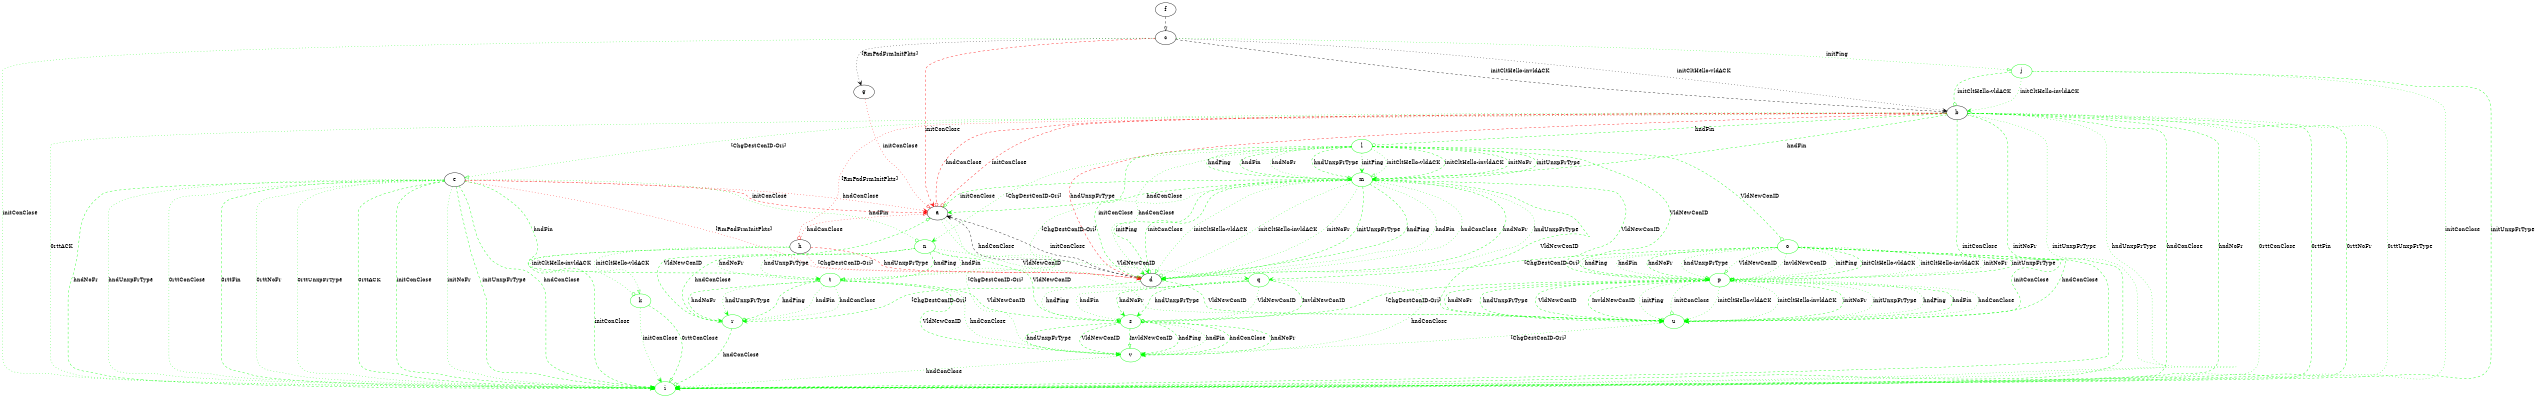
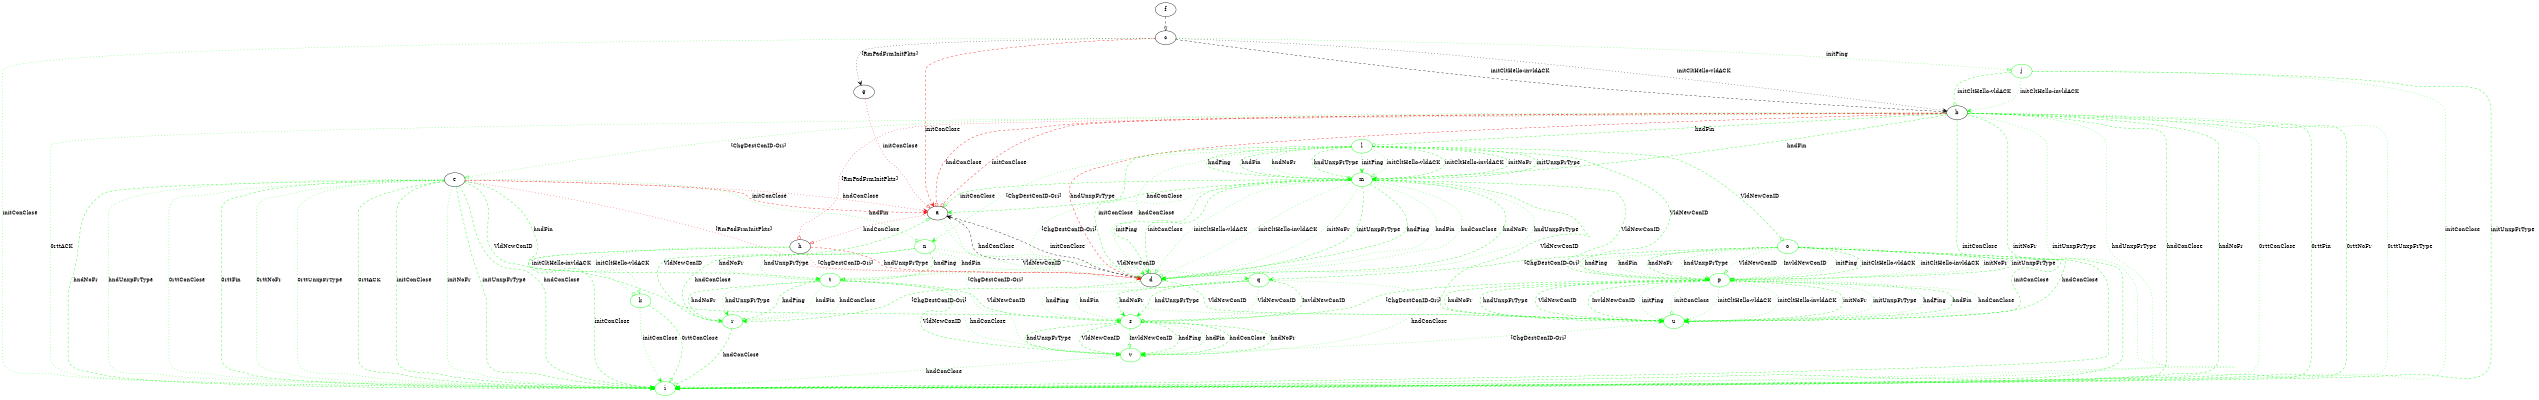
edge "h" -> "a": reversed
edge "n" -> "s": now "e" -> "s"
